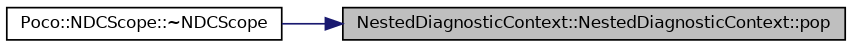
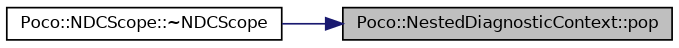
node "NestedDiagnosticContext::NestedDiagnosticContext::pop": label "NestedDiagnosticContext::NestedDiagnosticContext::pop" -> "Poco::NestedDiagnosticContext::pop"
